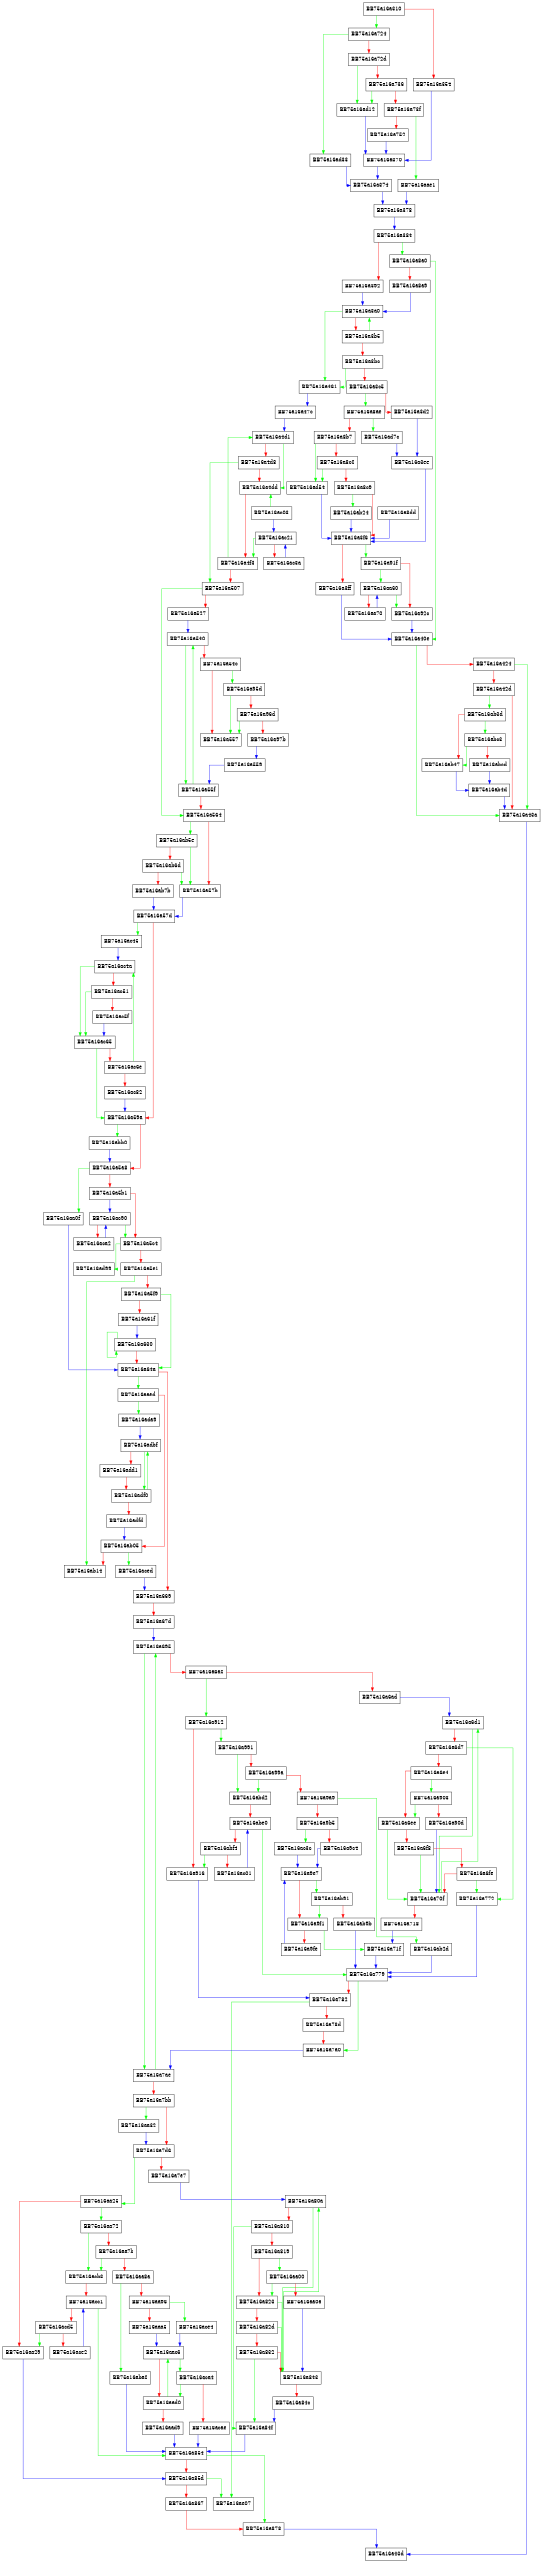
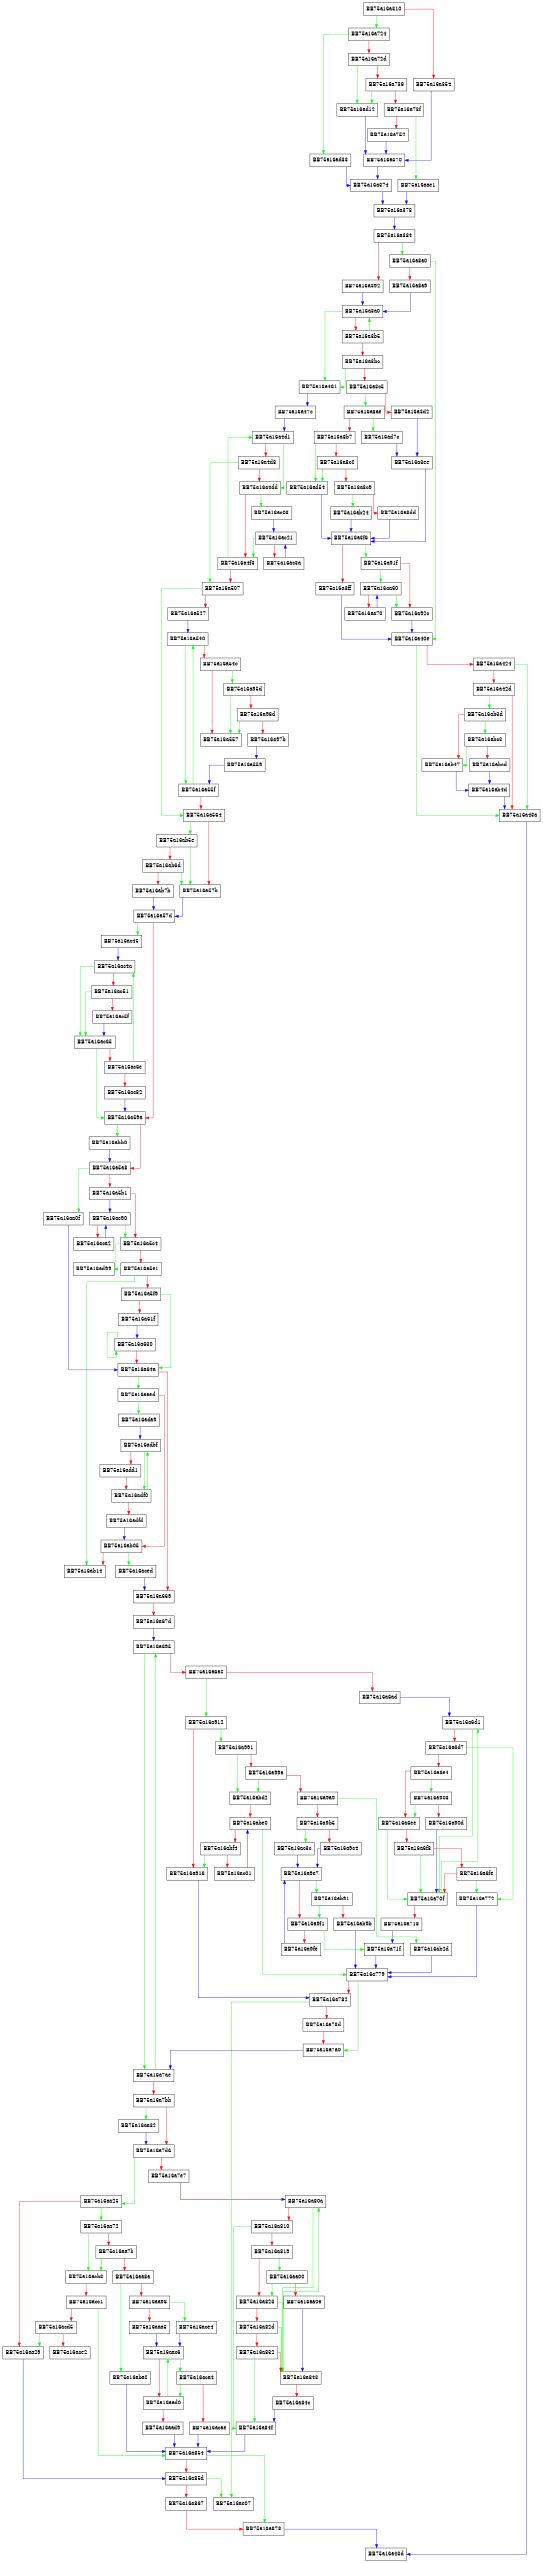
edge "BB75a16ac03" -> "BB75a16a4dd": reversed
edge "BB75a16a8c9" -> "BB75a16a3f6": now "BB75a16a8c9" -> "BB75a16a8dd"
edge "BB75a16ace2" -> "BB75a16acc1": removed
